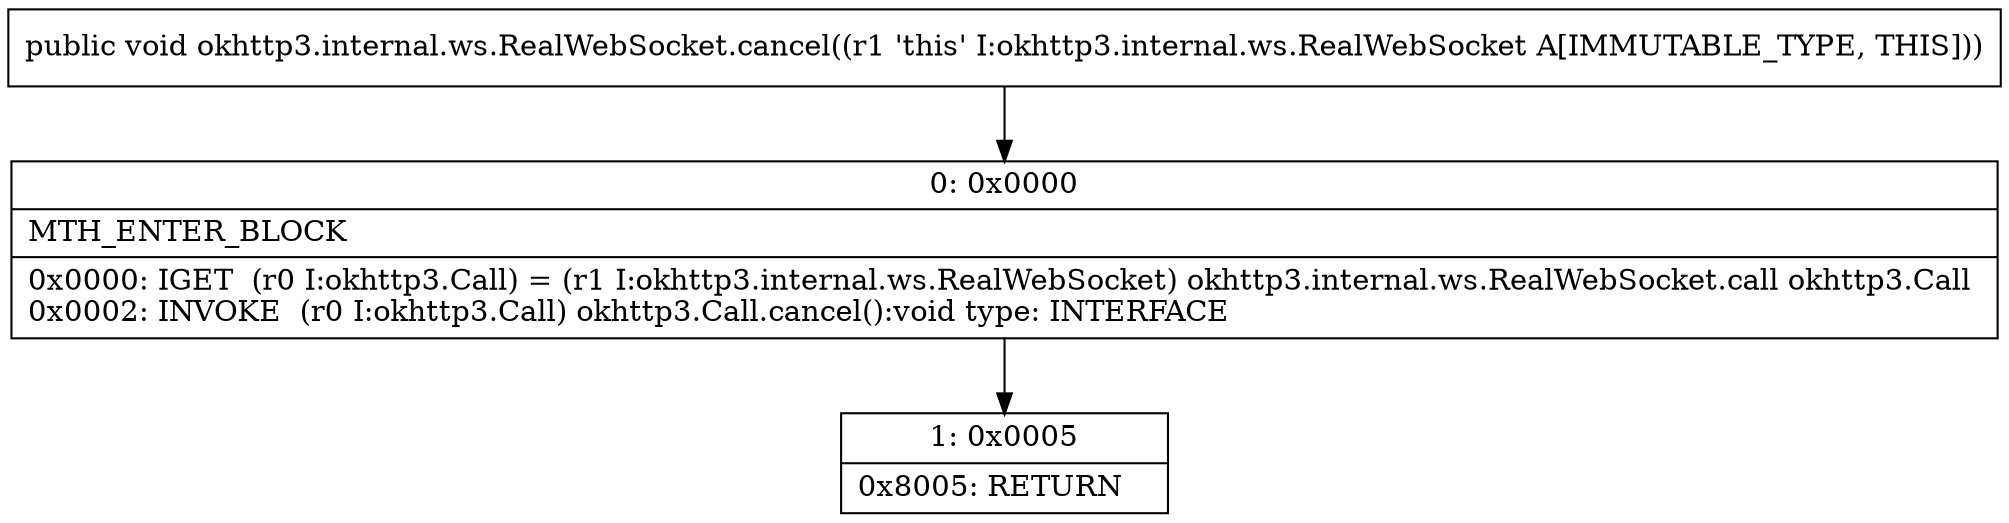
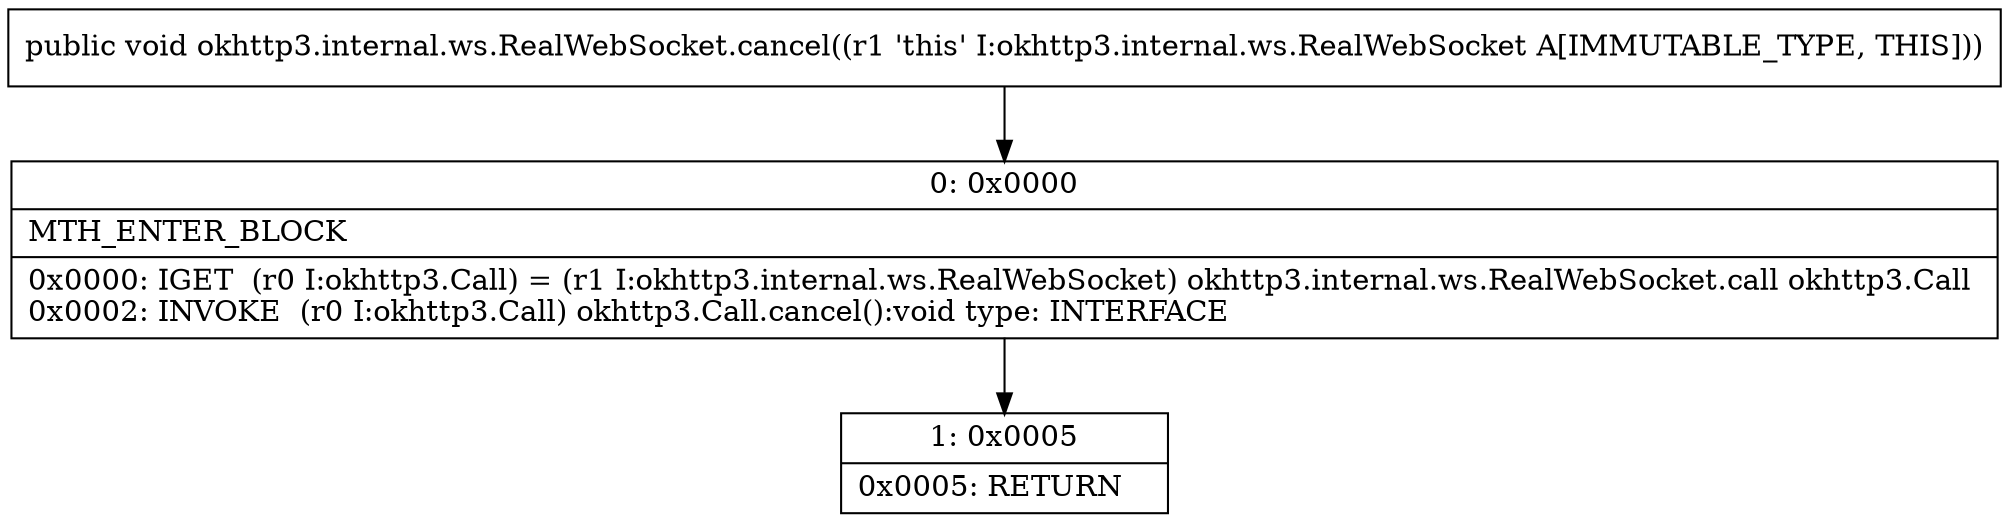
node "1: 0x0005": text "0x8005: RETURN" -> "0x0005: RETURN"
